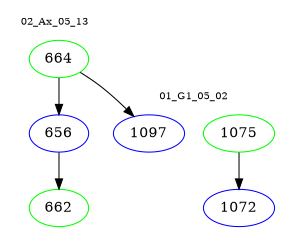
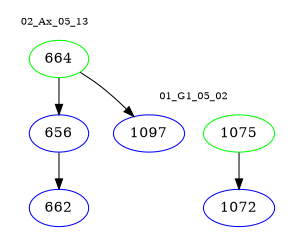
node "662": color green -> blue
